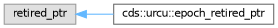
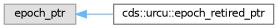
node "retired_ptr": label "retired_ptr" -> "epoch_ptr"
